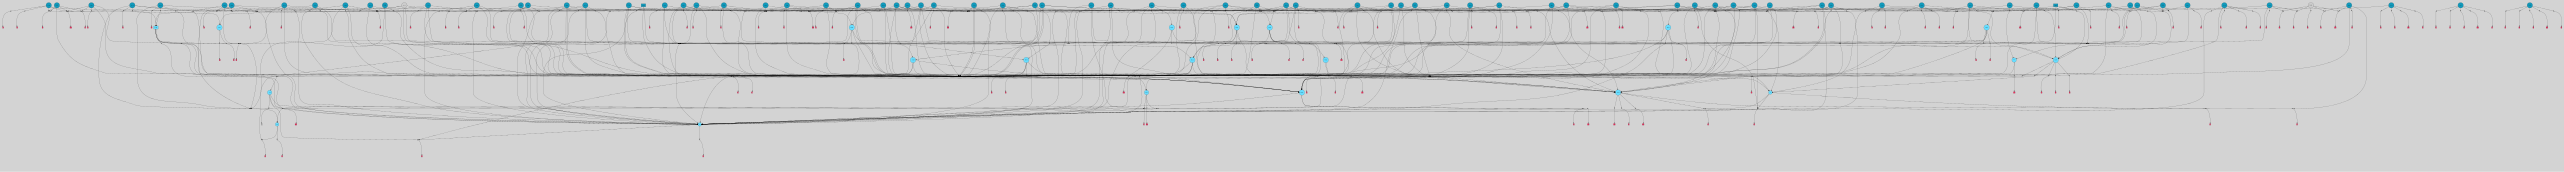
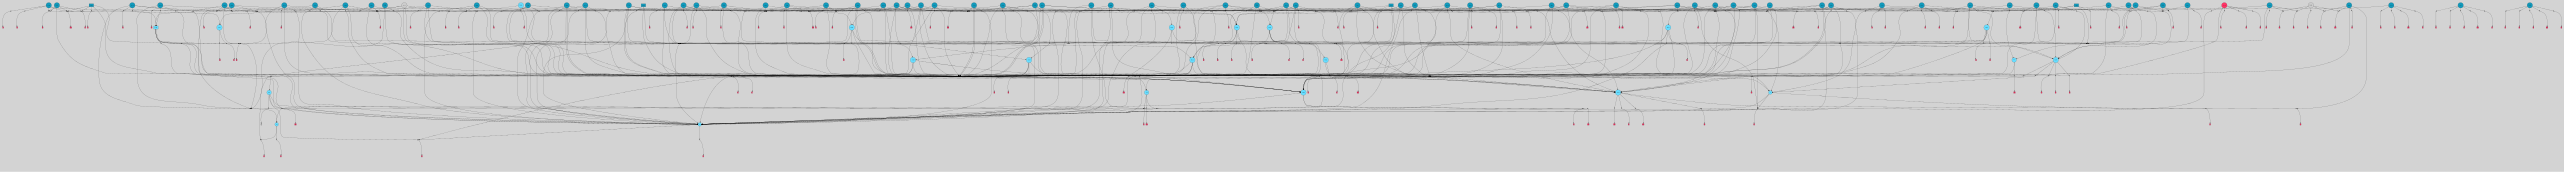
node "T842": shape circle -> box
node "T819": fillcolor #1199bb -> #66ddff
node "T762": shape circle -> box
node "T608": shape box -> circle
node "T785": shape circle -> box
node "T728": fillcolor #1199bb -> #ff3366
